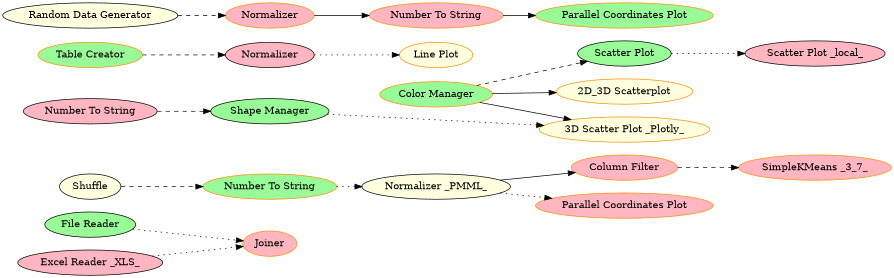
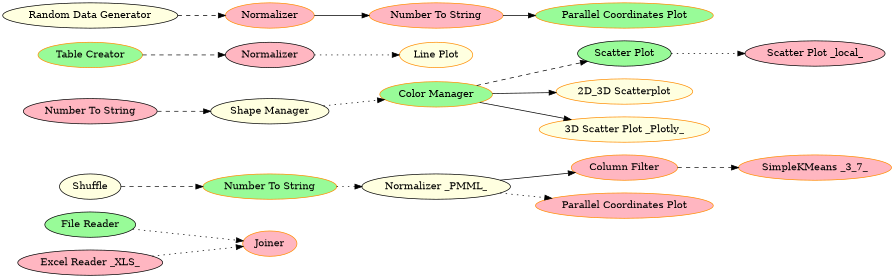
node "Shape Manager": fillcolor palegreen -> lightyellow
edge "Shape Manager" -> "3D Scatter Plot _Plotly_": now "Shape Manager" -> "Color Manager"
